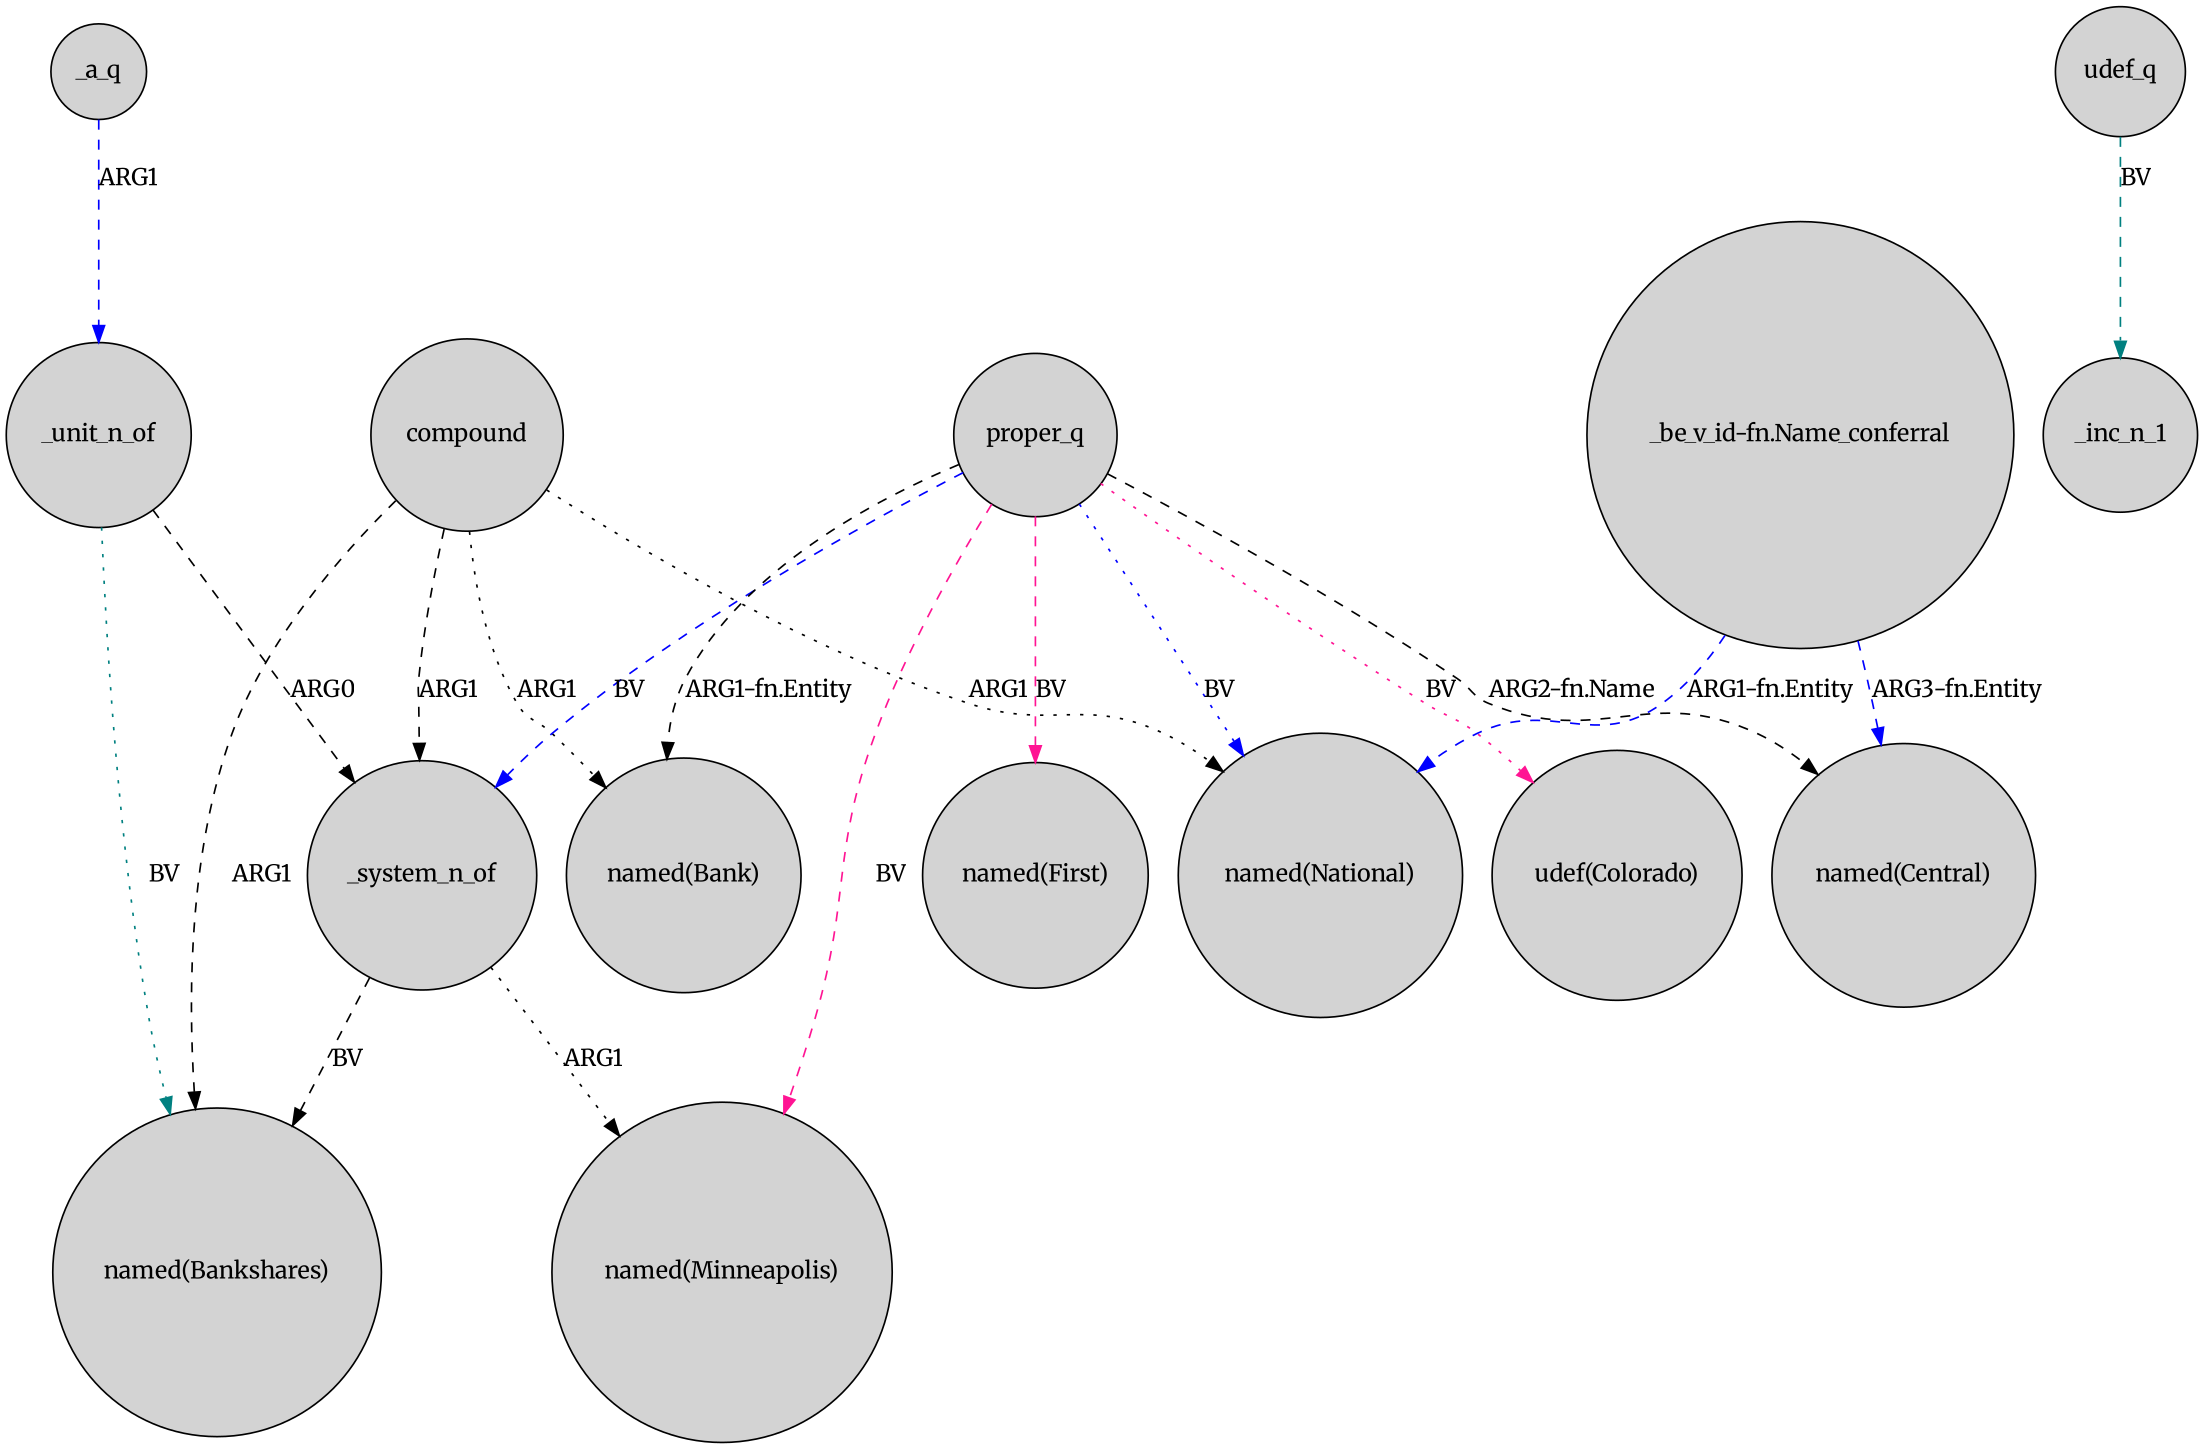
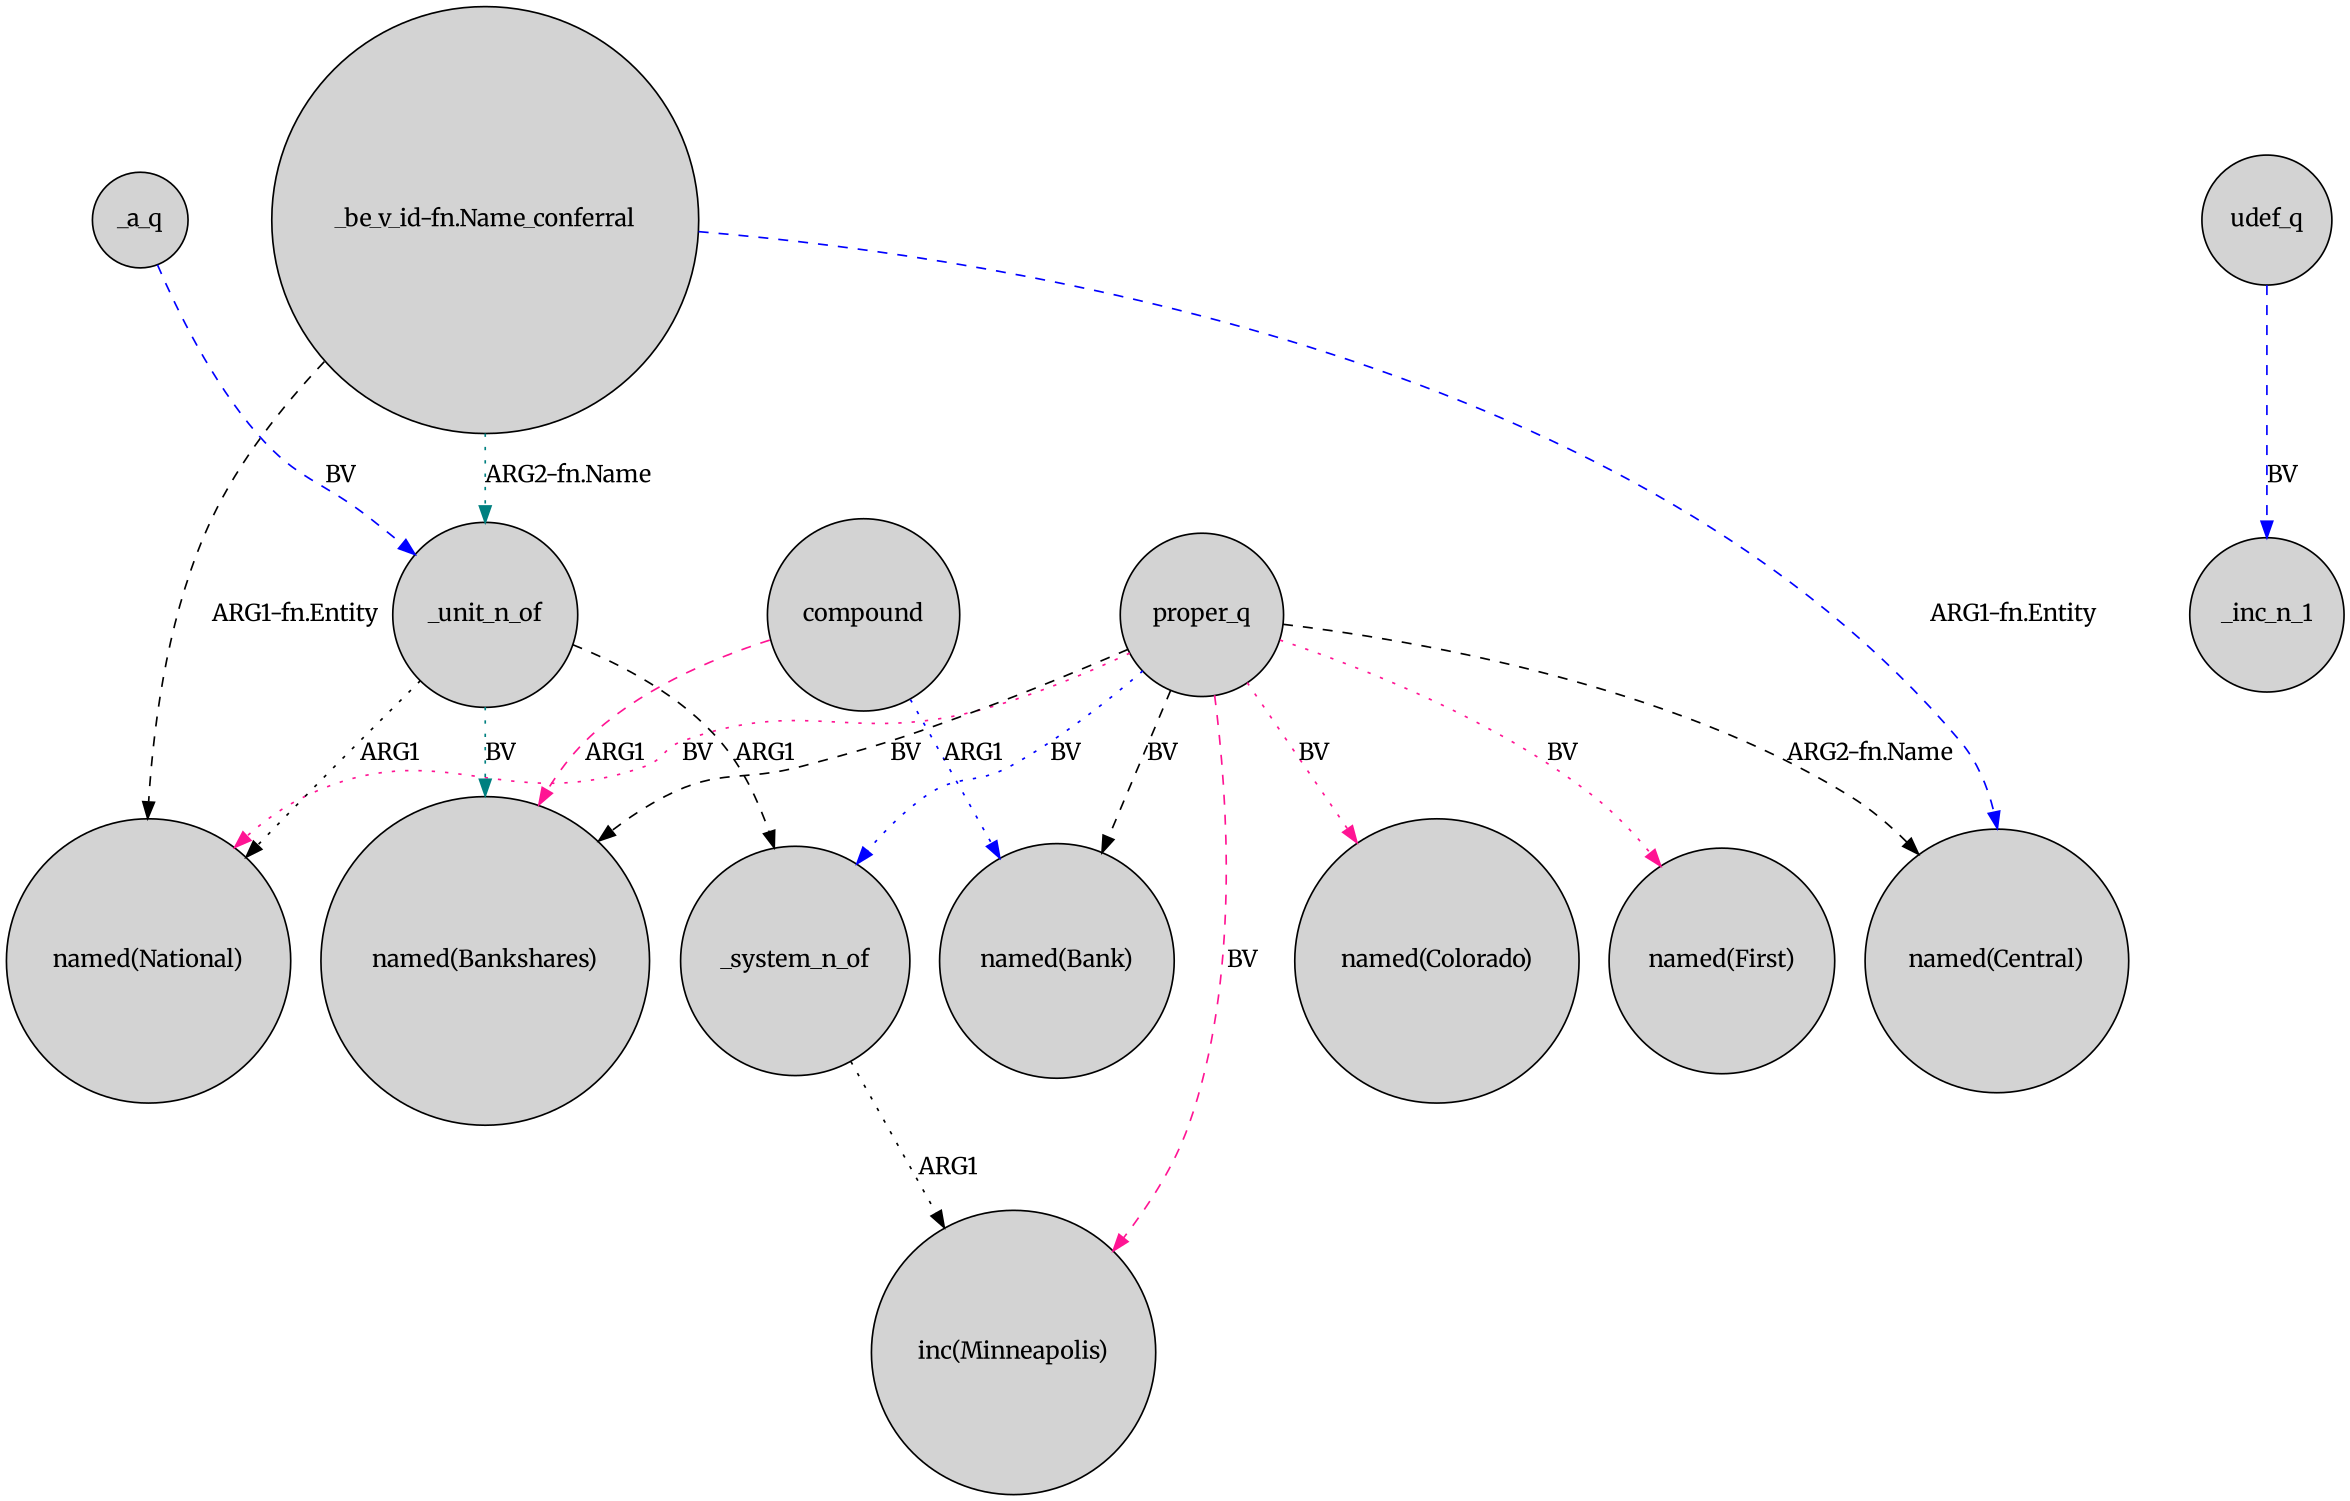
edge "_a_q" -> "_unit_n_of": label "ARG1" -> "BV"
edge "udef_q" -> "_inc_n_1": color teal -> blue
edge "_be_v_id-fn.Name_conferral" -> "_unit_n_of": added, label "ARG2-fn.Name"
edge "proper_q" -> "_system_n_of": style dashed -> dotted
edge "proper_q" -> "named(National)": color blue -> deeppink
edge "proper_q" -> "named(First)": style dashed -> dotted
edge "compound" -> "_system_n_of": removed, label "ARG1"
edge "compound" -> "named(National)": now "_unit_n_of" -> "named(National)"
edge "compound" -> "named(Bank)": color black -> blue
edge "_unit_n_of" -> "_system_n_of": label "ARG0" -> "ARG1"
edge "proper_q" -> "named(Bank)": label "ARG1-fn.Entity" -> "BV"
edge "_be_v_id-fn.Name_conferral" -> "named(Central)": label "ARG3-fn.Entity" -> "ARG1-fn.Entity"
edge "_be_v_id-fn.Name_conferral" -> "named(National)": color blue -> black
edge "compound" -> "named(Bankshares)": color black -> deeppink
node "udef(Colorado)": label "udef(Colorado)" -> "named(Colorado)"
edge "_system_n_of" -> "named(Bankshares)": now "proper_q" -> "named(Bankshares)"
node "named(Minneapolis)": label "named(Minneapolis)" -> "inc(Minneapolis)"
